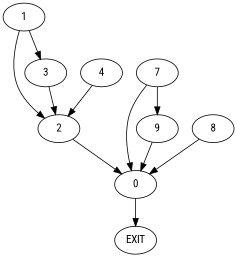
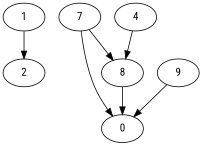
node "3": removed
edge "7" -> "9": now "7" -> "8"
edge "4" -> "2": now "4" -> "8"
edge "2" -> "0": removed
node "EXIT": removed
